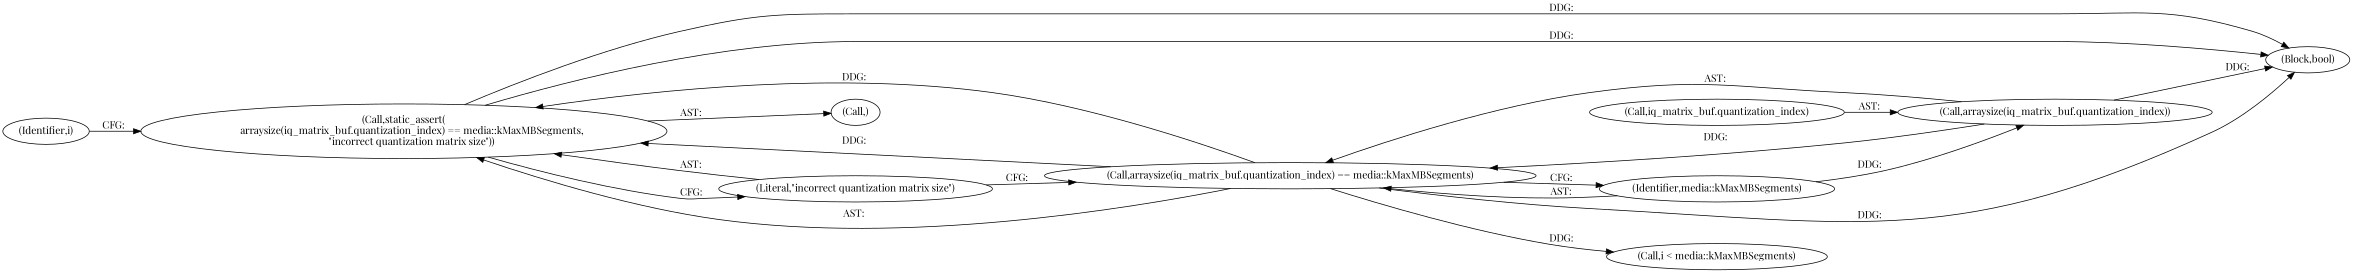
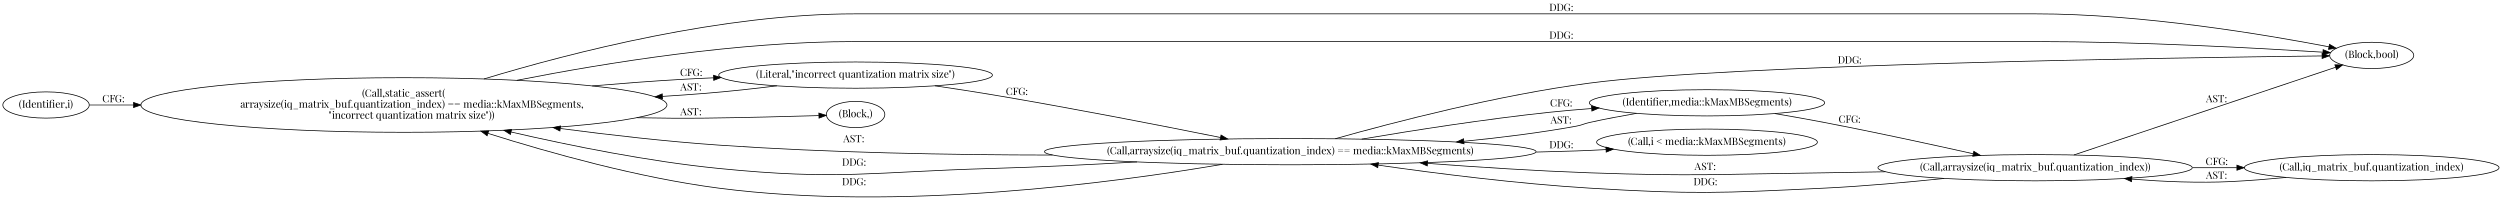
edge "(Call,arraysize(iq_matrix_buf.quantization_index))" -> "(Block,bool)": label "DDG: " -> "AST: "
node "(Call,)": label "(Call,)" -> "(Block,)"
edge "(Identifier,media::kMaxMBSegments)" -> "(Call,arraysize(iq_matrix_buf.quantization_index))": label "DDG: " -> "CFG: "
edge "(Call,arraysize(iq_matrix_buf.quantization_index))" -> "(Call,iq_matrix_buf.quantization_index)": added, label "CFG:"
